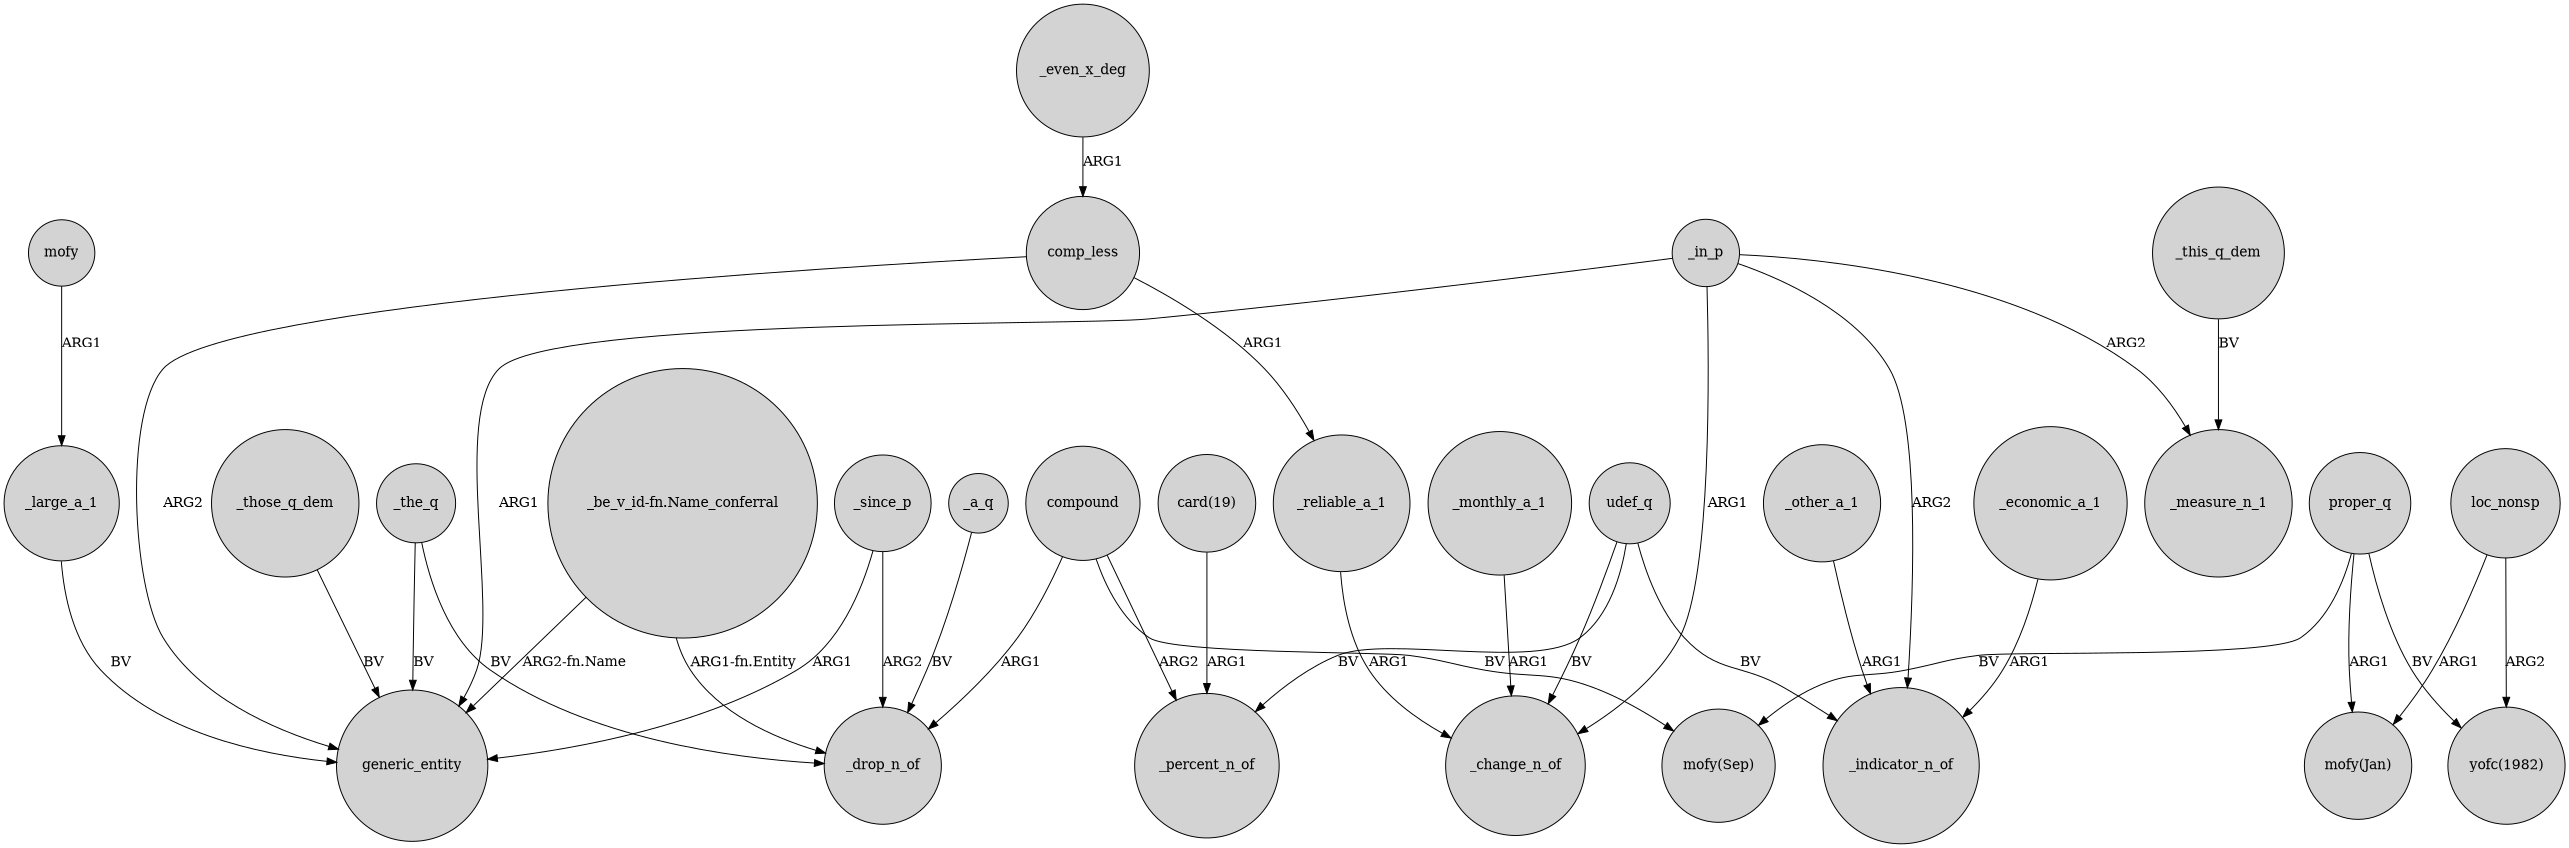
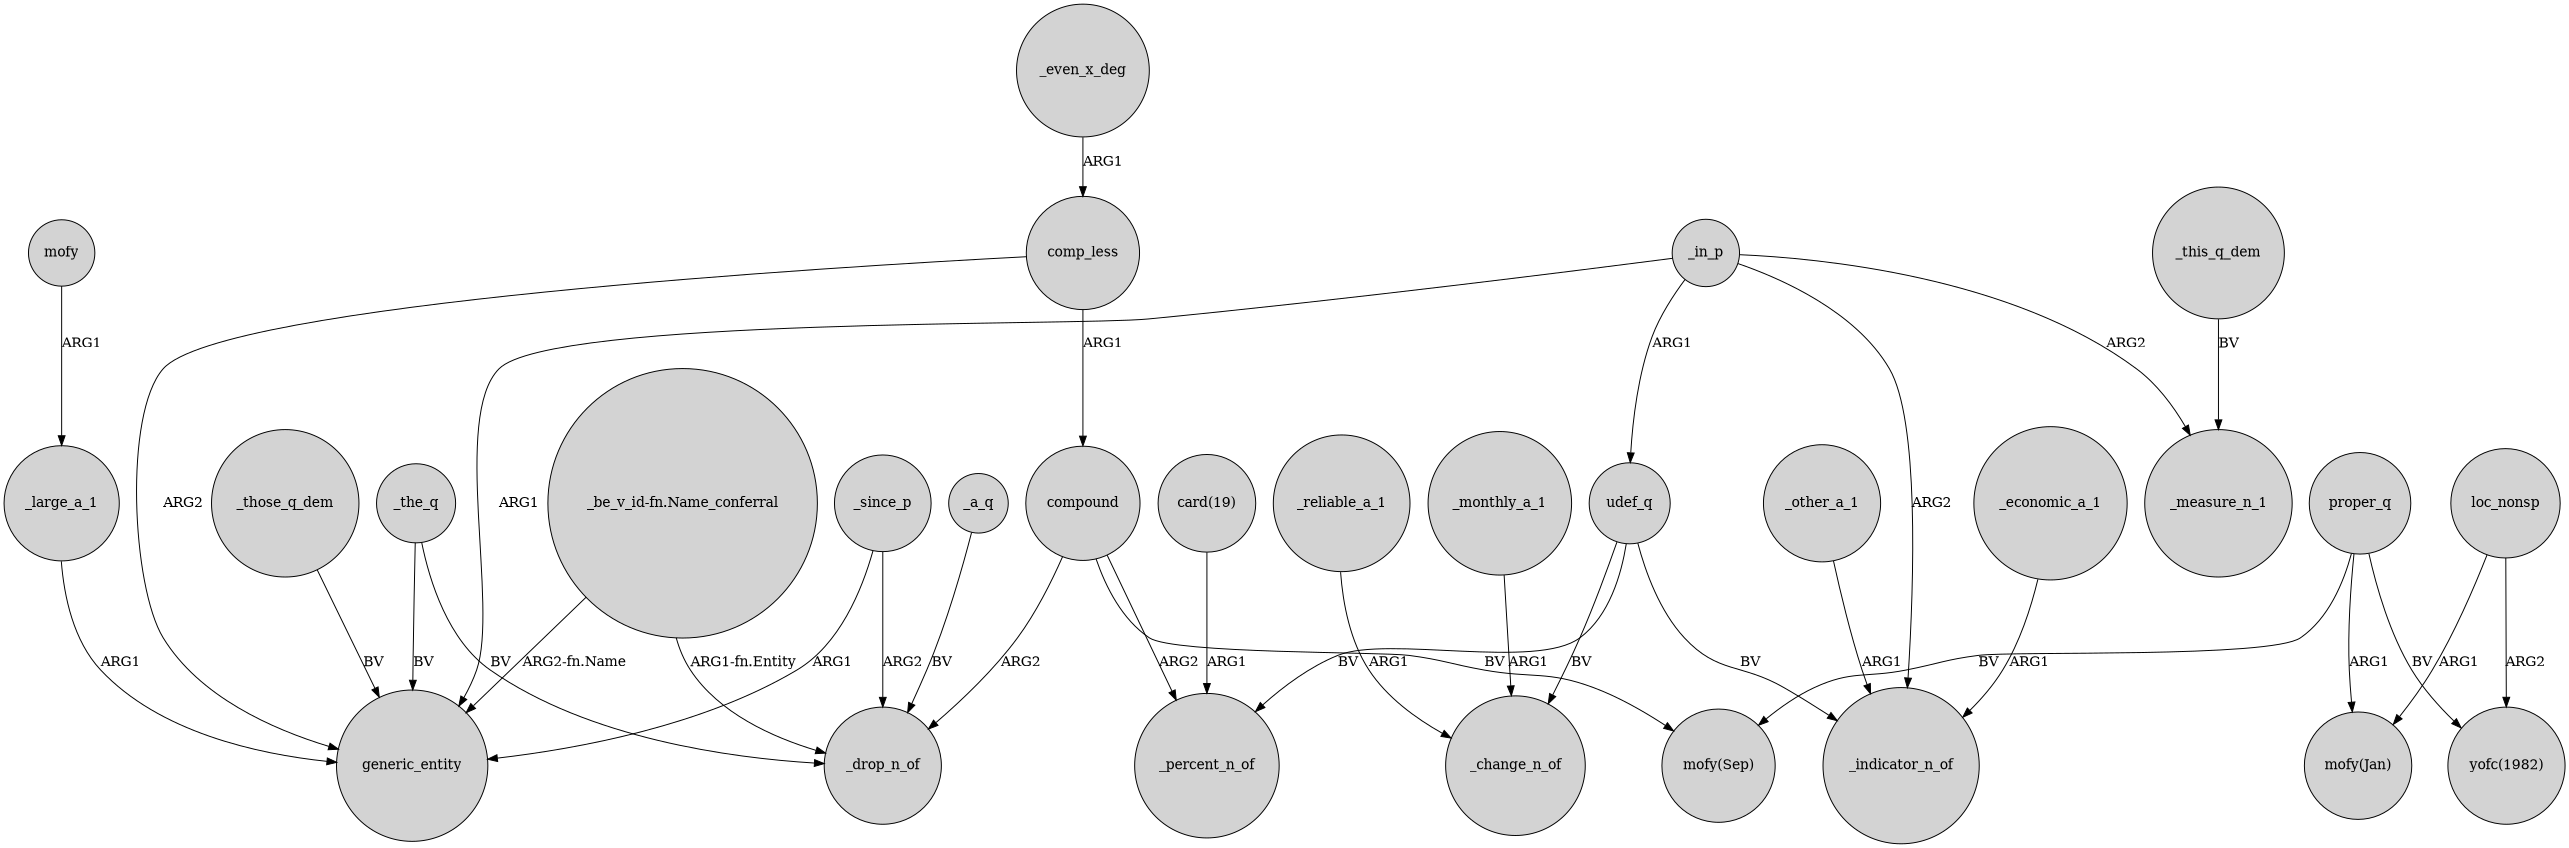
edge "comp_less" -> "_reliable_a_1": now "comp_less" -> "compound"
edge "_in_p" -> "_change_n_of": now "_in_p" -> "udef_q"
edge "_large_a_1" -> "generic_entity": label "BV" -> "ARG1"
edge "compound" -> "_drop_n_of": label "ARG1" -> "ARG2"
